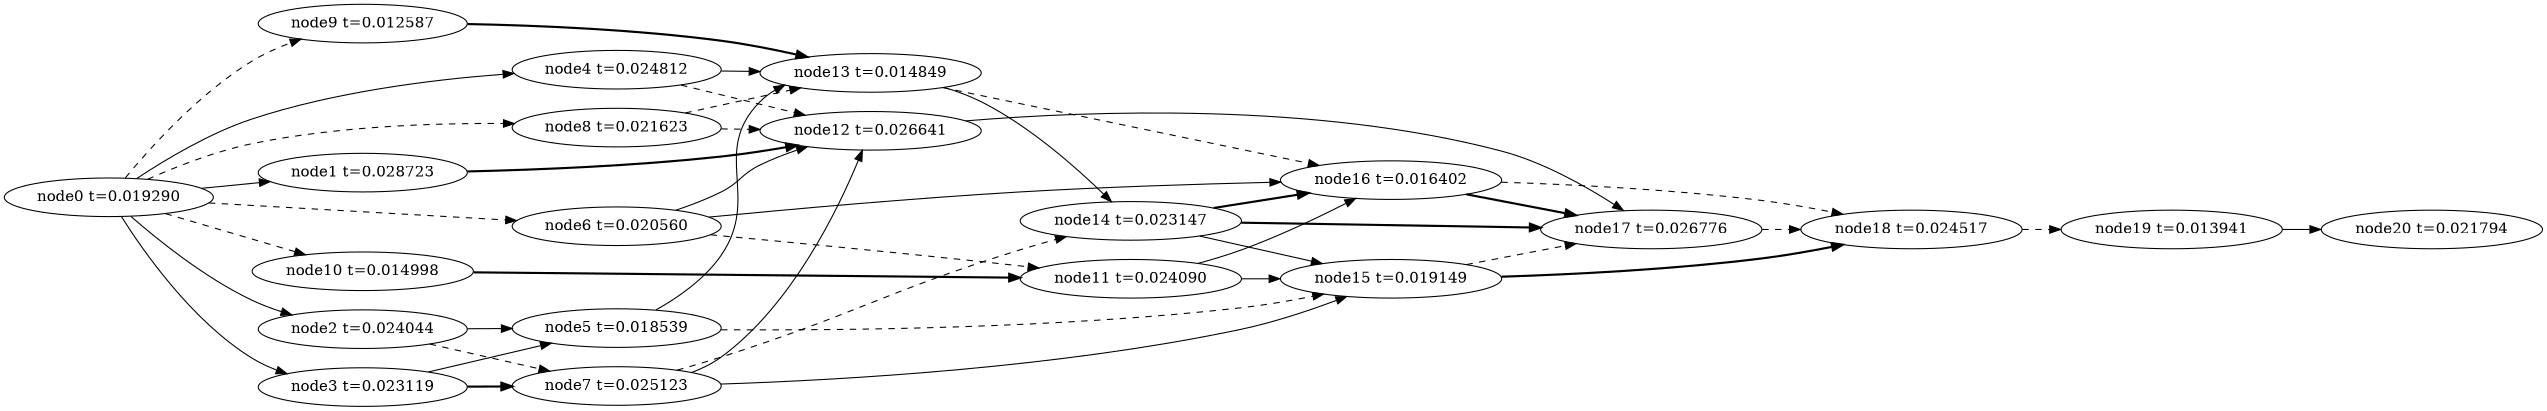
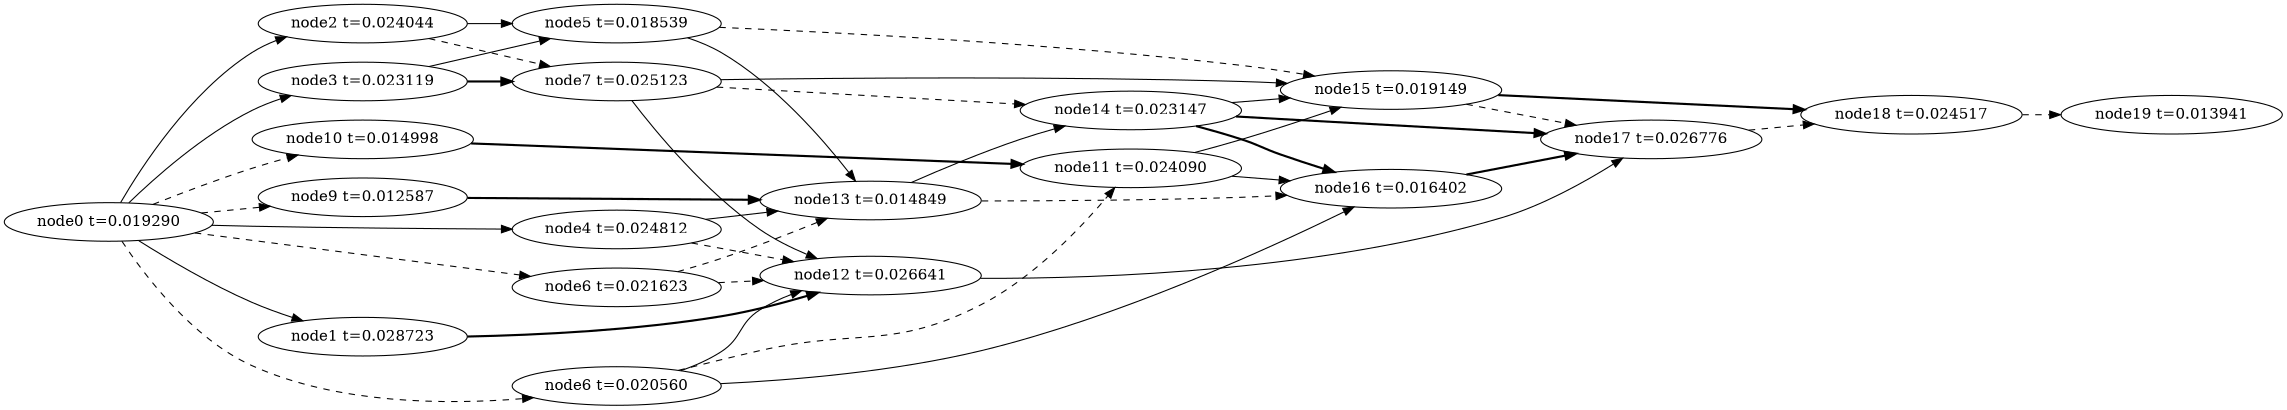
node "node8 t=0.021623": label "node8 t=0.021623" -> "node6 t=0.021623"
edge "node16 t=0.016402" -> "node18 t=0.024517": removed
node "node20 t=0.021794": removed
